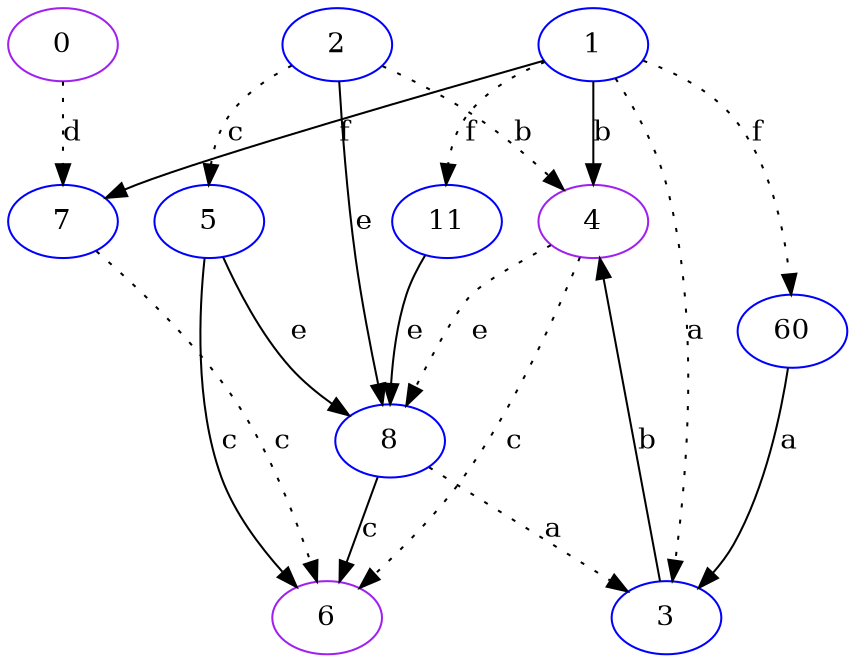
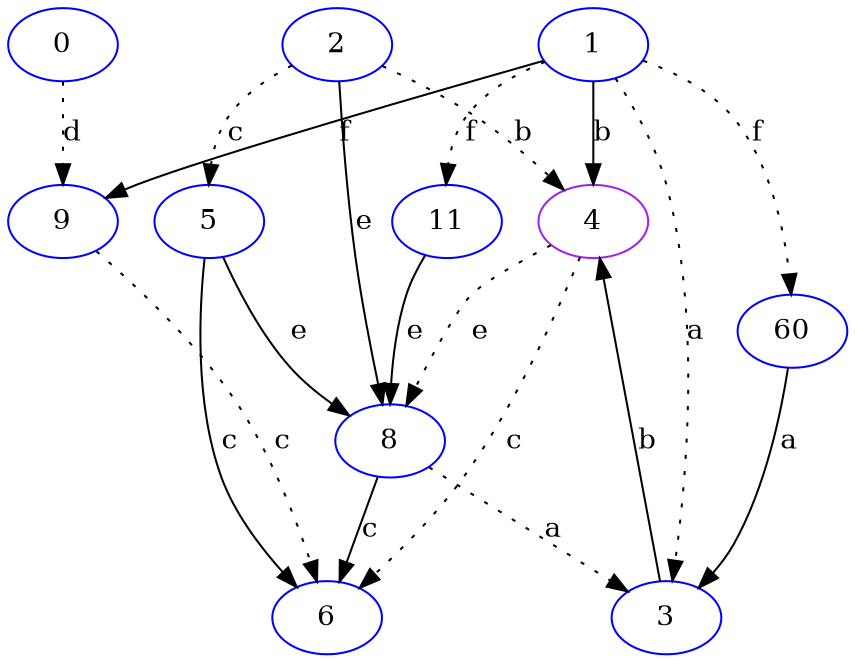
node "0": color purple -> blue
node "7": label "7" -> "9"
node "6": color purple -> blue
